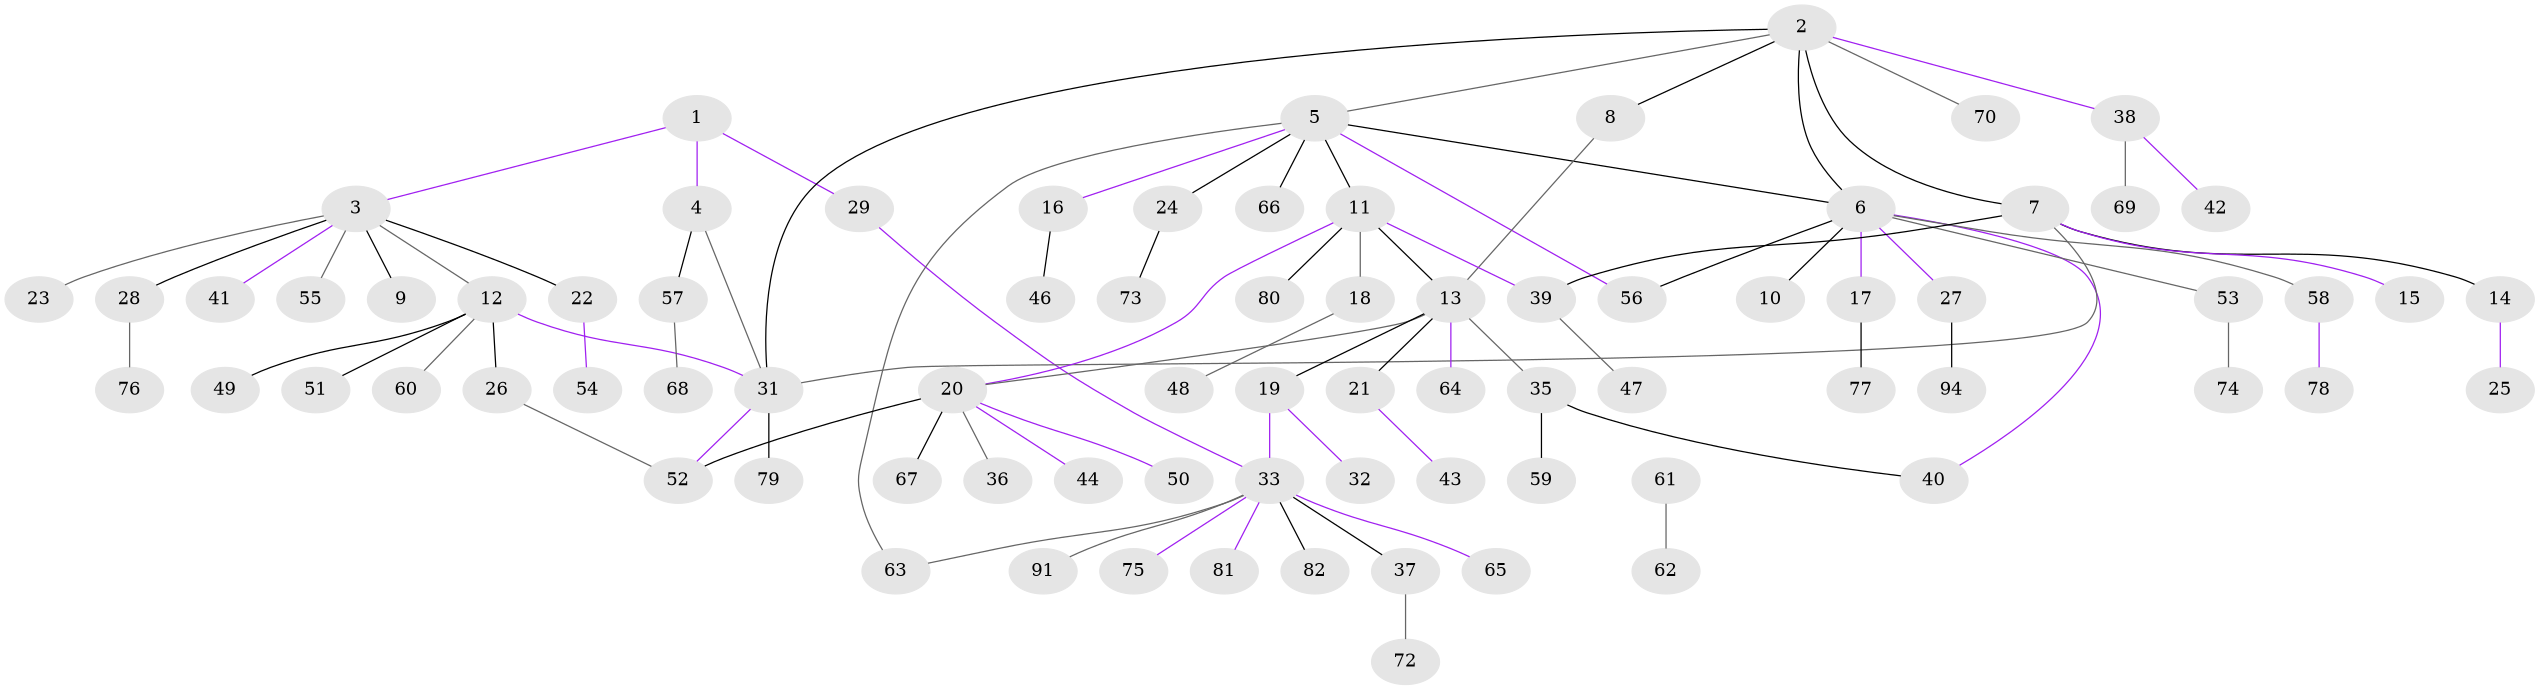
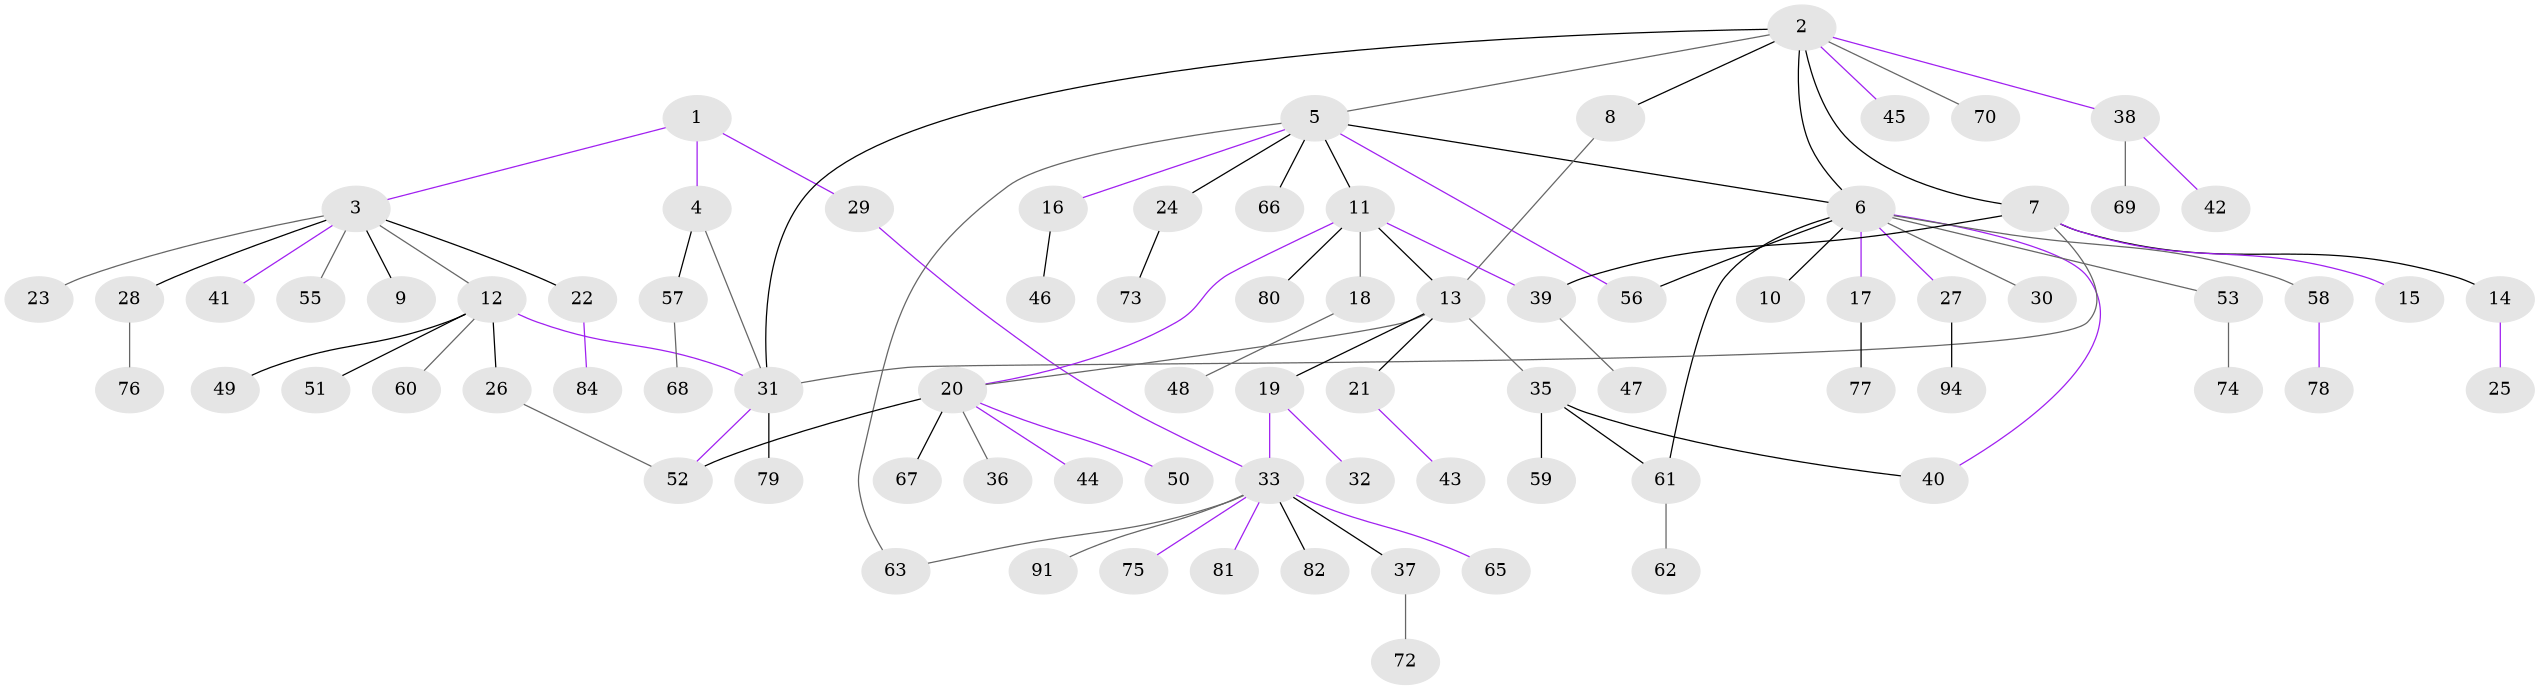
node "45": added
node "30": added
edge "6" -- "61": added
node "54": label "54" -> "84"
node "64": removed
edge "35" -- "61": added
